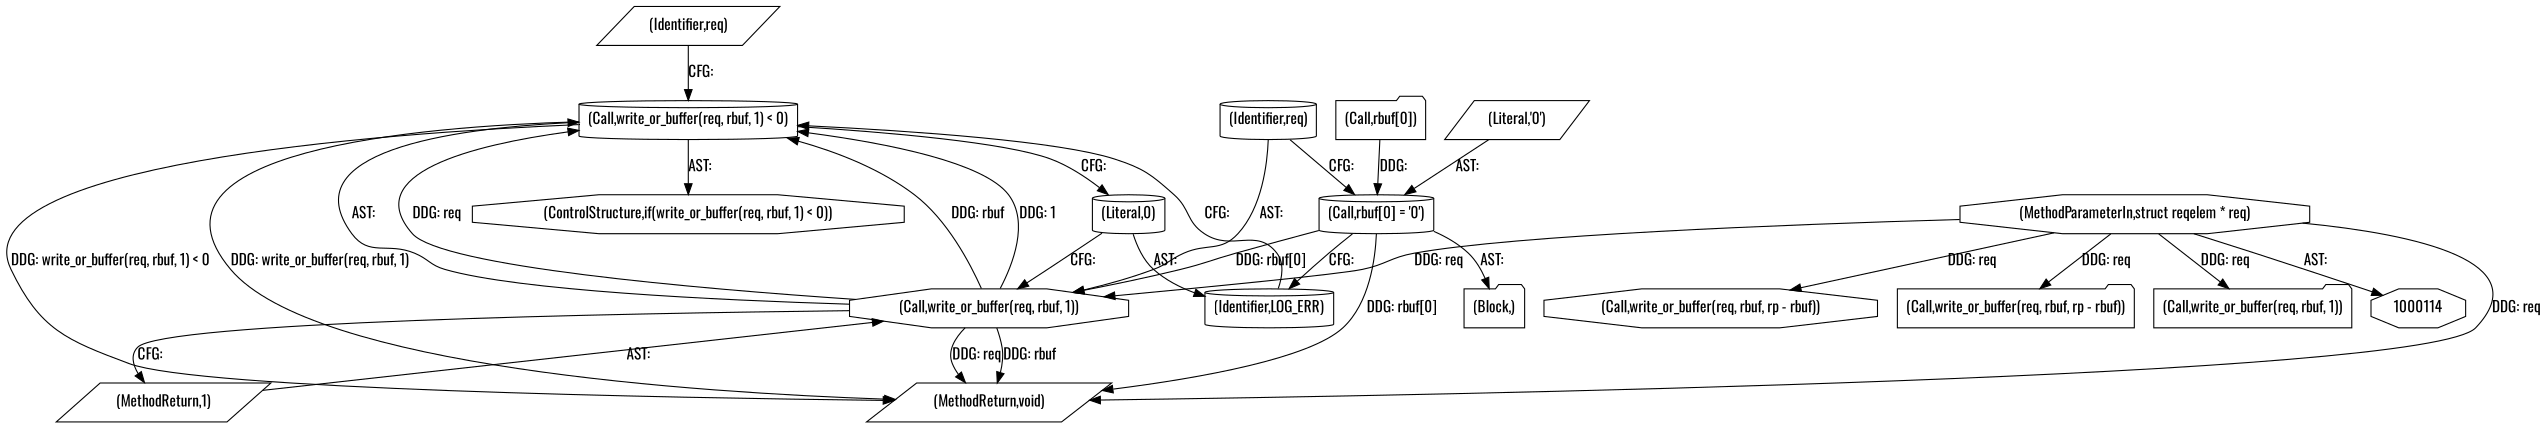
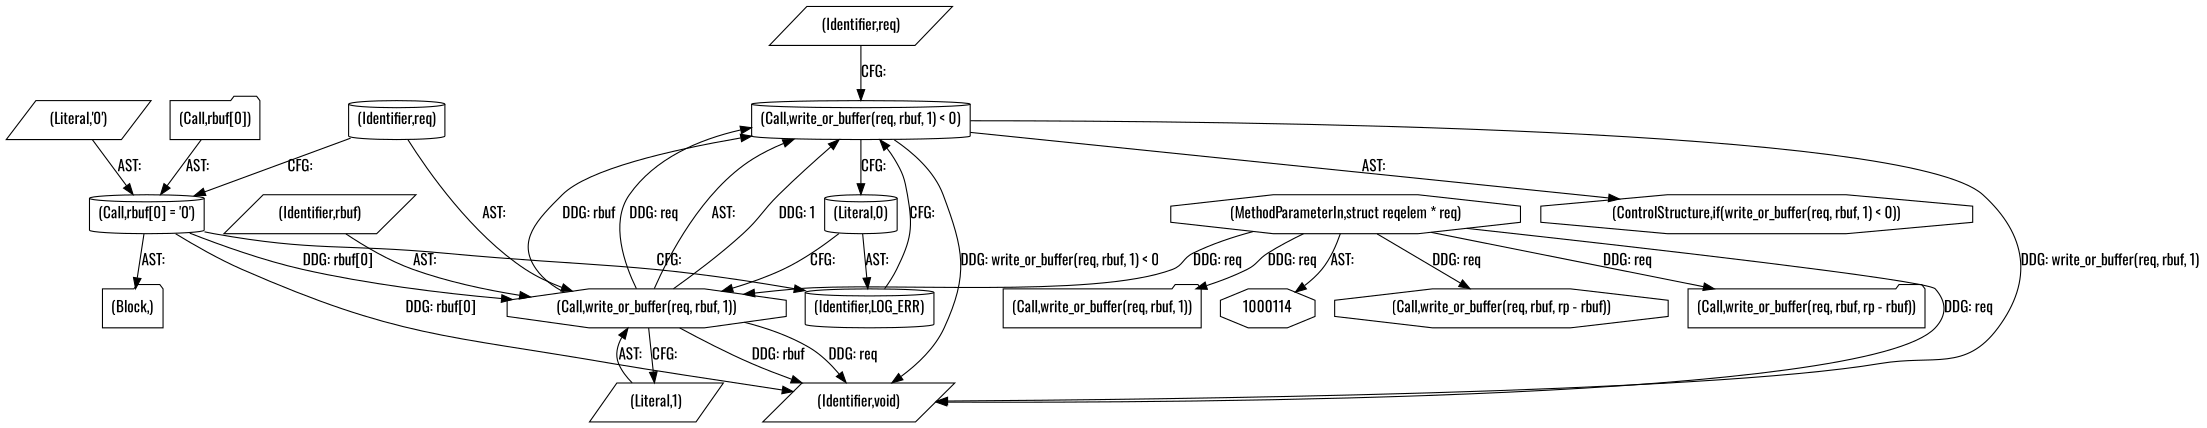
edge "(Call,rbuf[0])" -> "(Call,rbuf[0] = '0')": label "DDG: " -> "AST: "
node "(Identifier,rbuf)": added
node "(MethodReturn,1)": label "(MethodReturn,1)" -> "(Literal,1)"
node "(MethodReturn,void)": label "(MethodReturn,void)" -> "(Identifier,void)"
